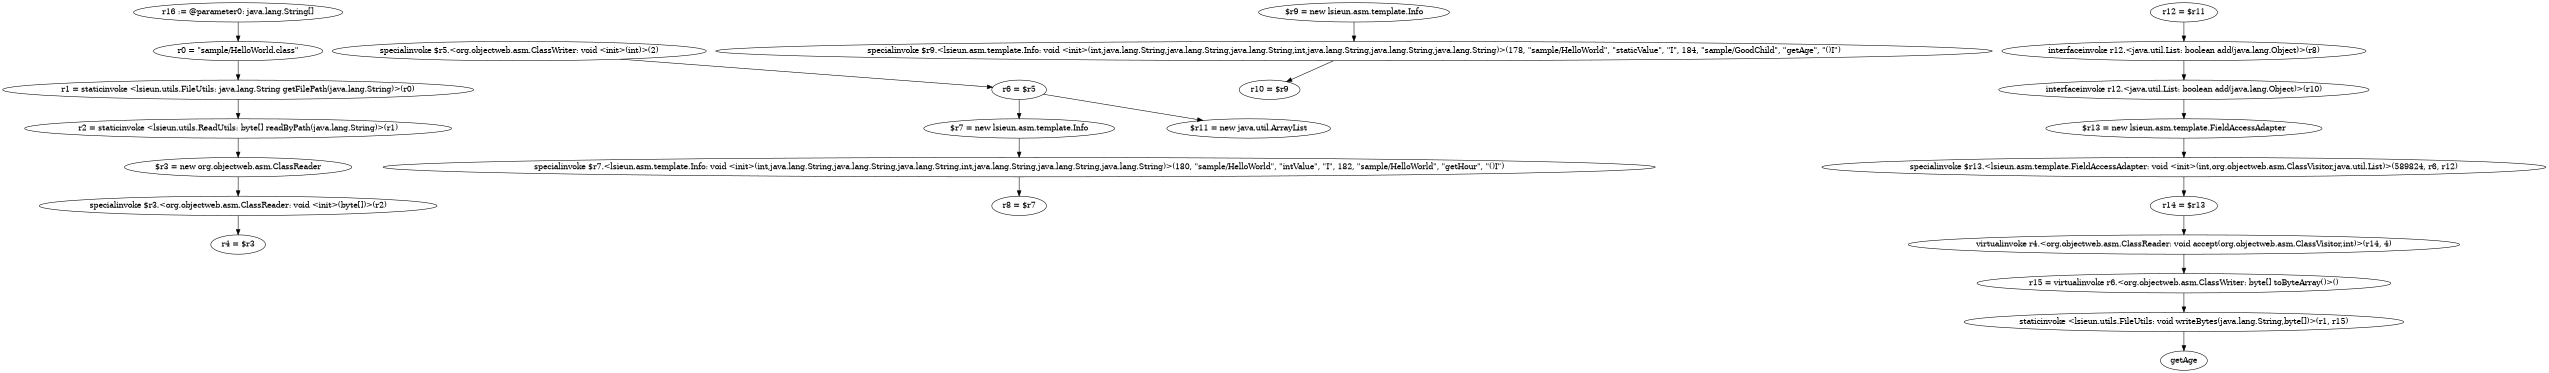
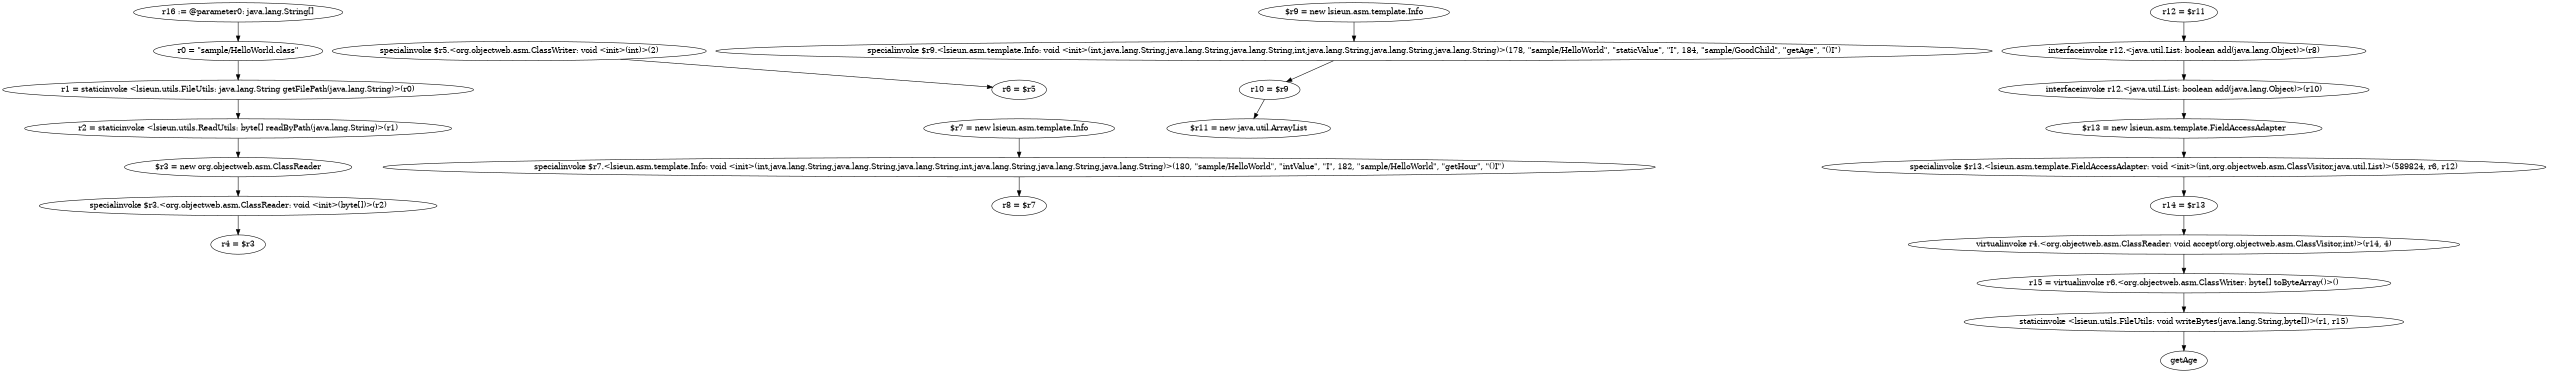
edge "r6 = $r5" -> "$r7 = new lsieun.asm.template.Info": removed
edge "r6 = $r5" -> "$r11 = new java.util.ArrayList": now "r10 = $r9" -> "$r11 = new java.util.ArrayList"
